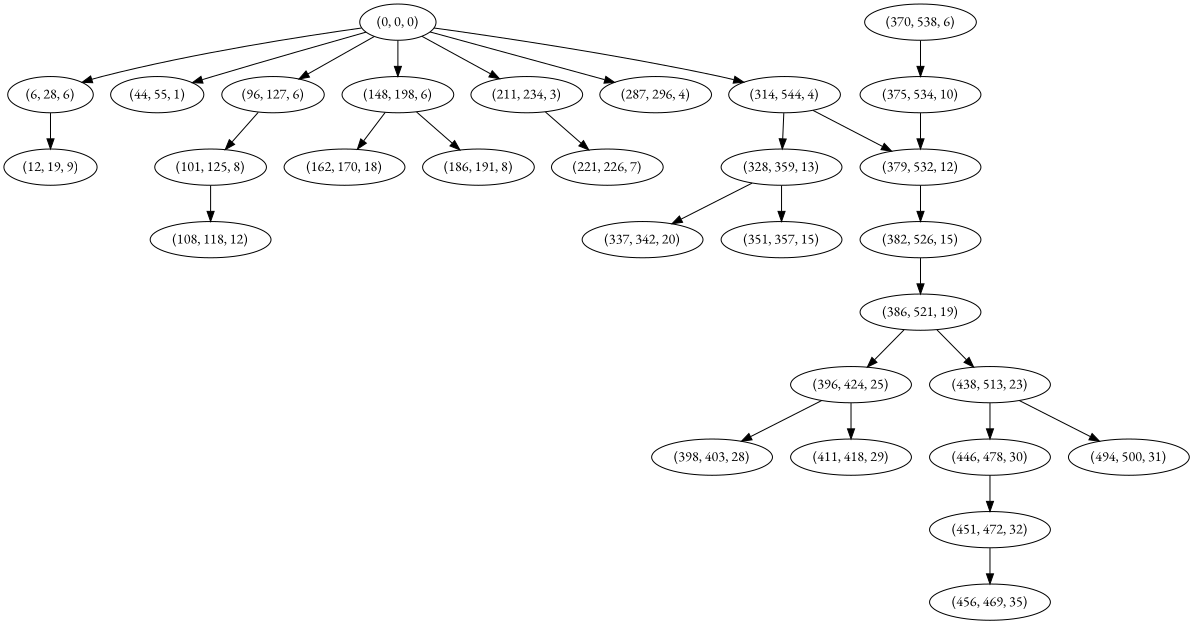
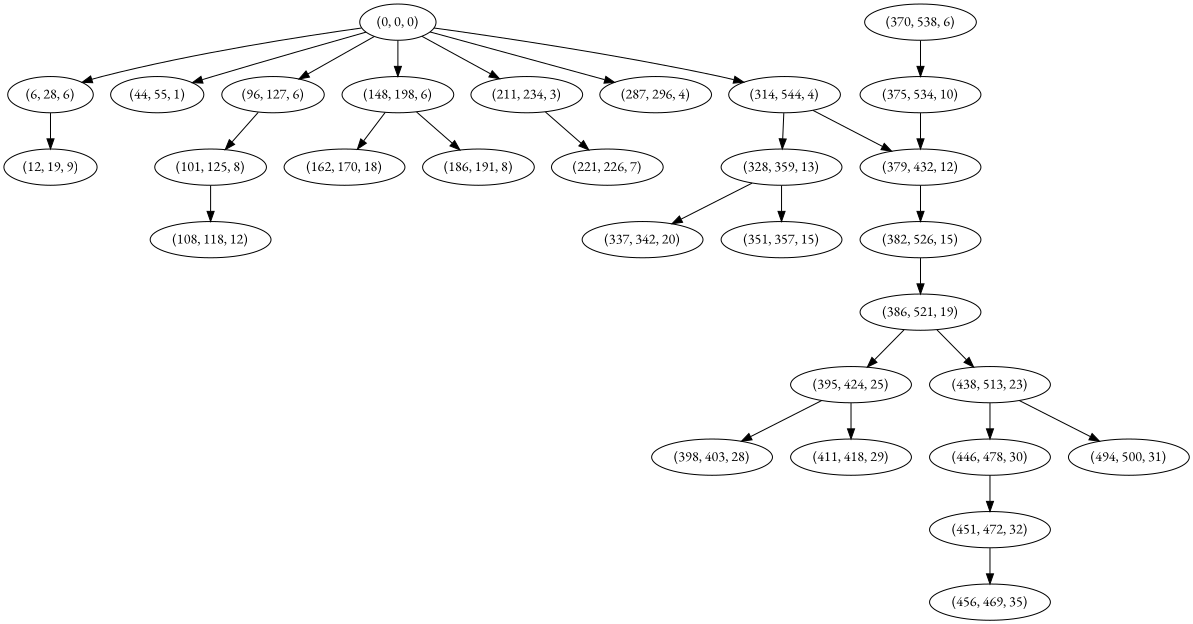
node "(379, 532, 12)": label "(379, 532, 12)" -> "(379, 432, 12)"
node "(396, 424, 25)": label "(396, 424, 25)" -> "(395, 424, 25)"
